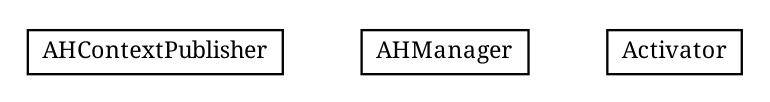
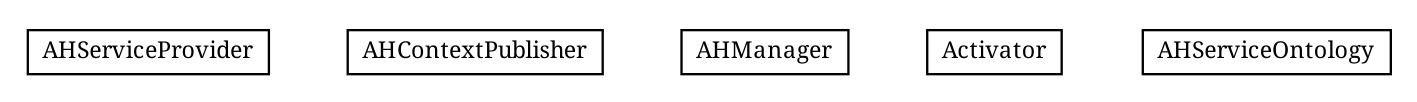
node "AHServiceProvider": added
node "AHServiceOntology": added
